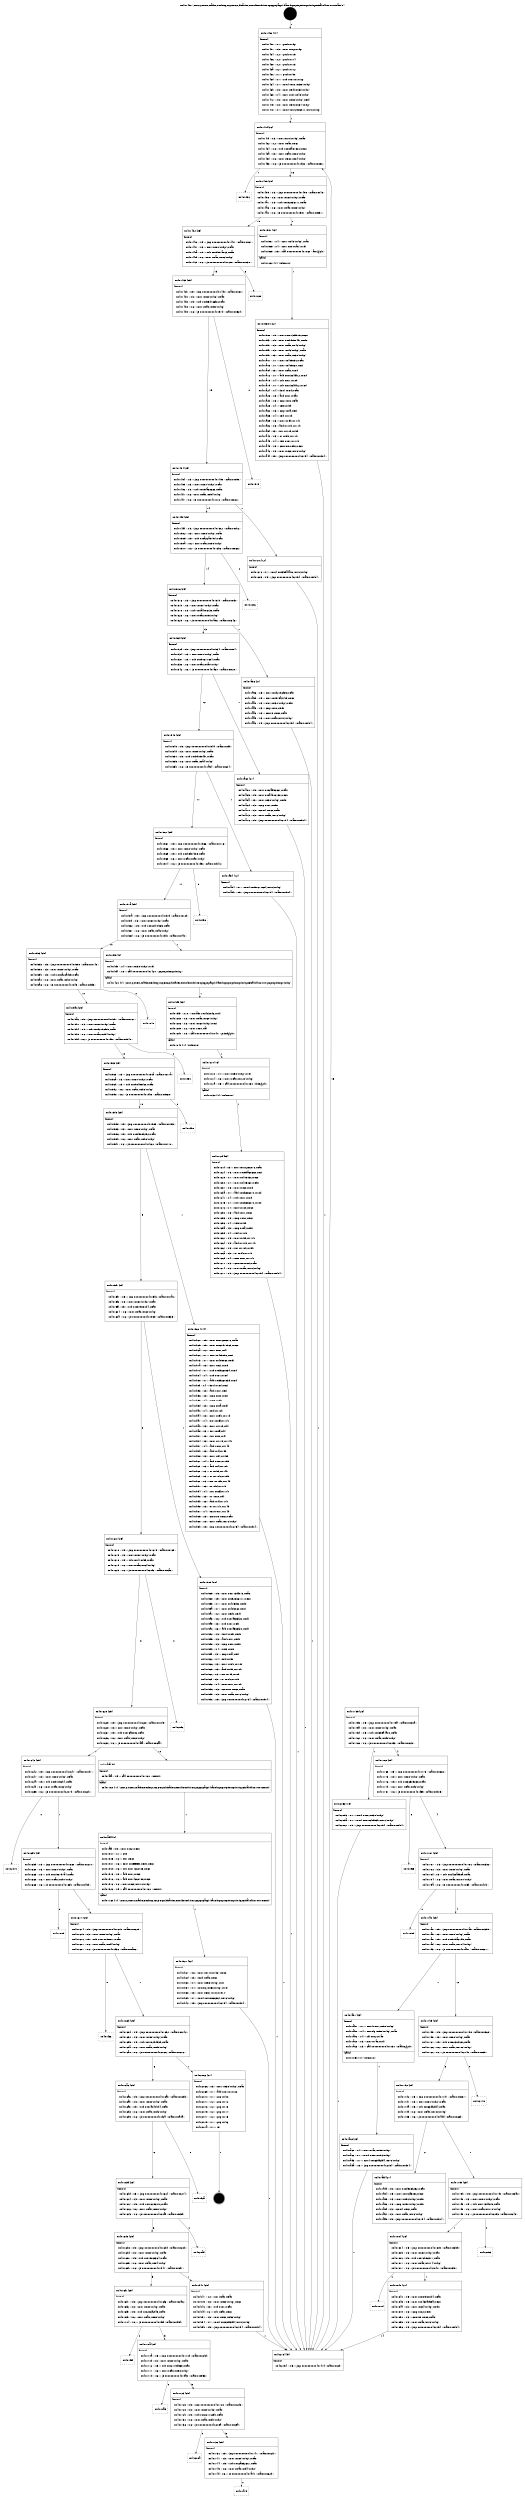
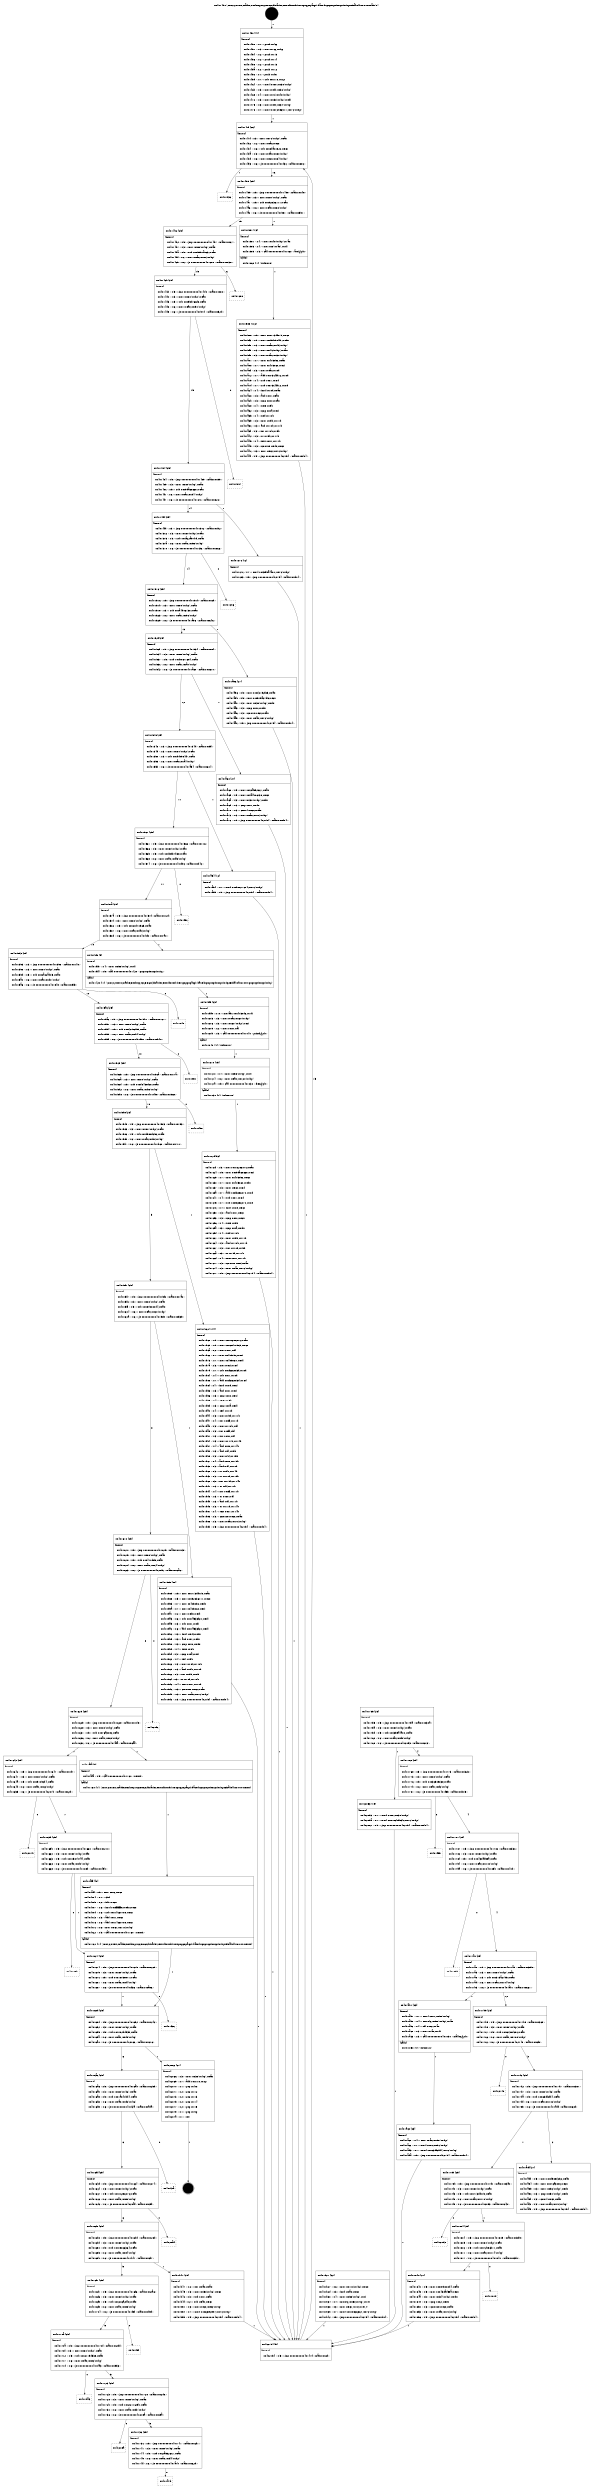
edge "0x401629 [25]" -> "0x401afa [5]": label " 10" -> " 1"
edge "0x401aff [40]" -> "0x401b27 [32]": now "0x401aff [40]" -> "0x40168d [25]"
edge "0x401840 [27]" -> "0x402154 [5]": label " 14" -> " 1"
